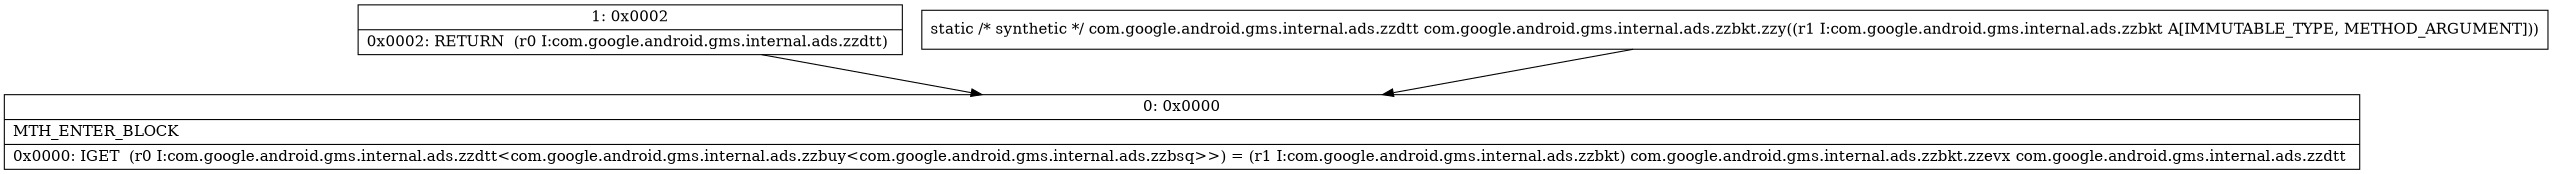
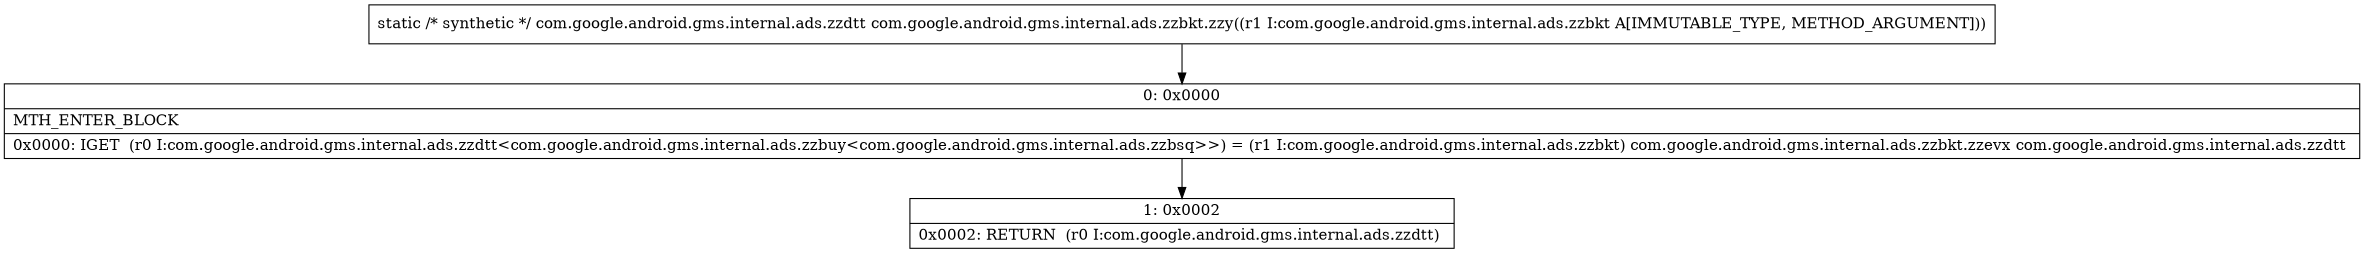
edge "1: 0x0002" -> "0: 0x0000": reversed
